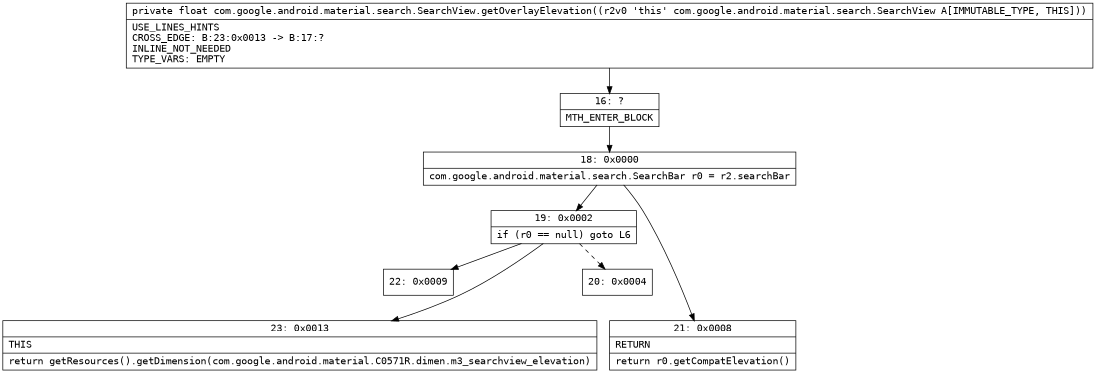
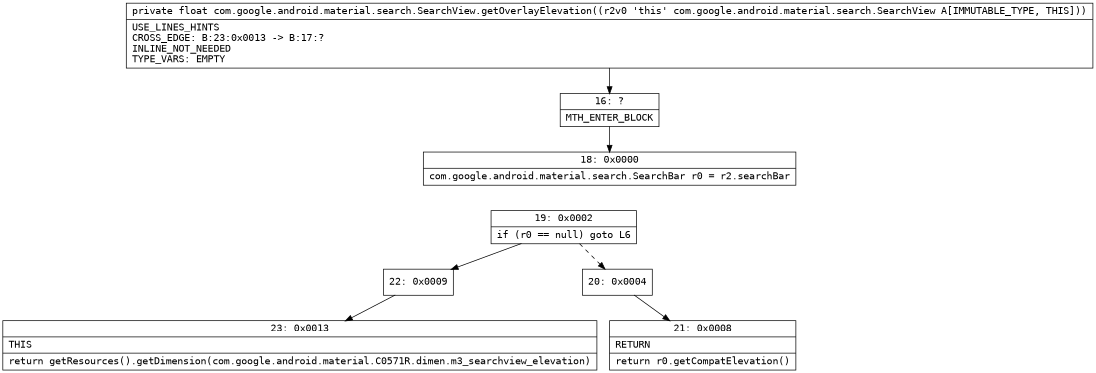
edge "18: 0x0000" -> "19: 0x0002": removed
edge "18: 0x0000" -> "21: 0x0008": now "20: 0x0004" -> "21: 0x0008"
edge "19: 0x0002" -> "23: 0x0013": now "22: 0x0009" -> "23: 0x0013"
